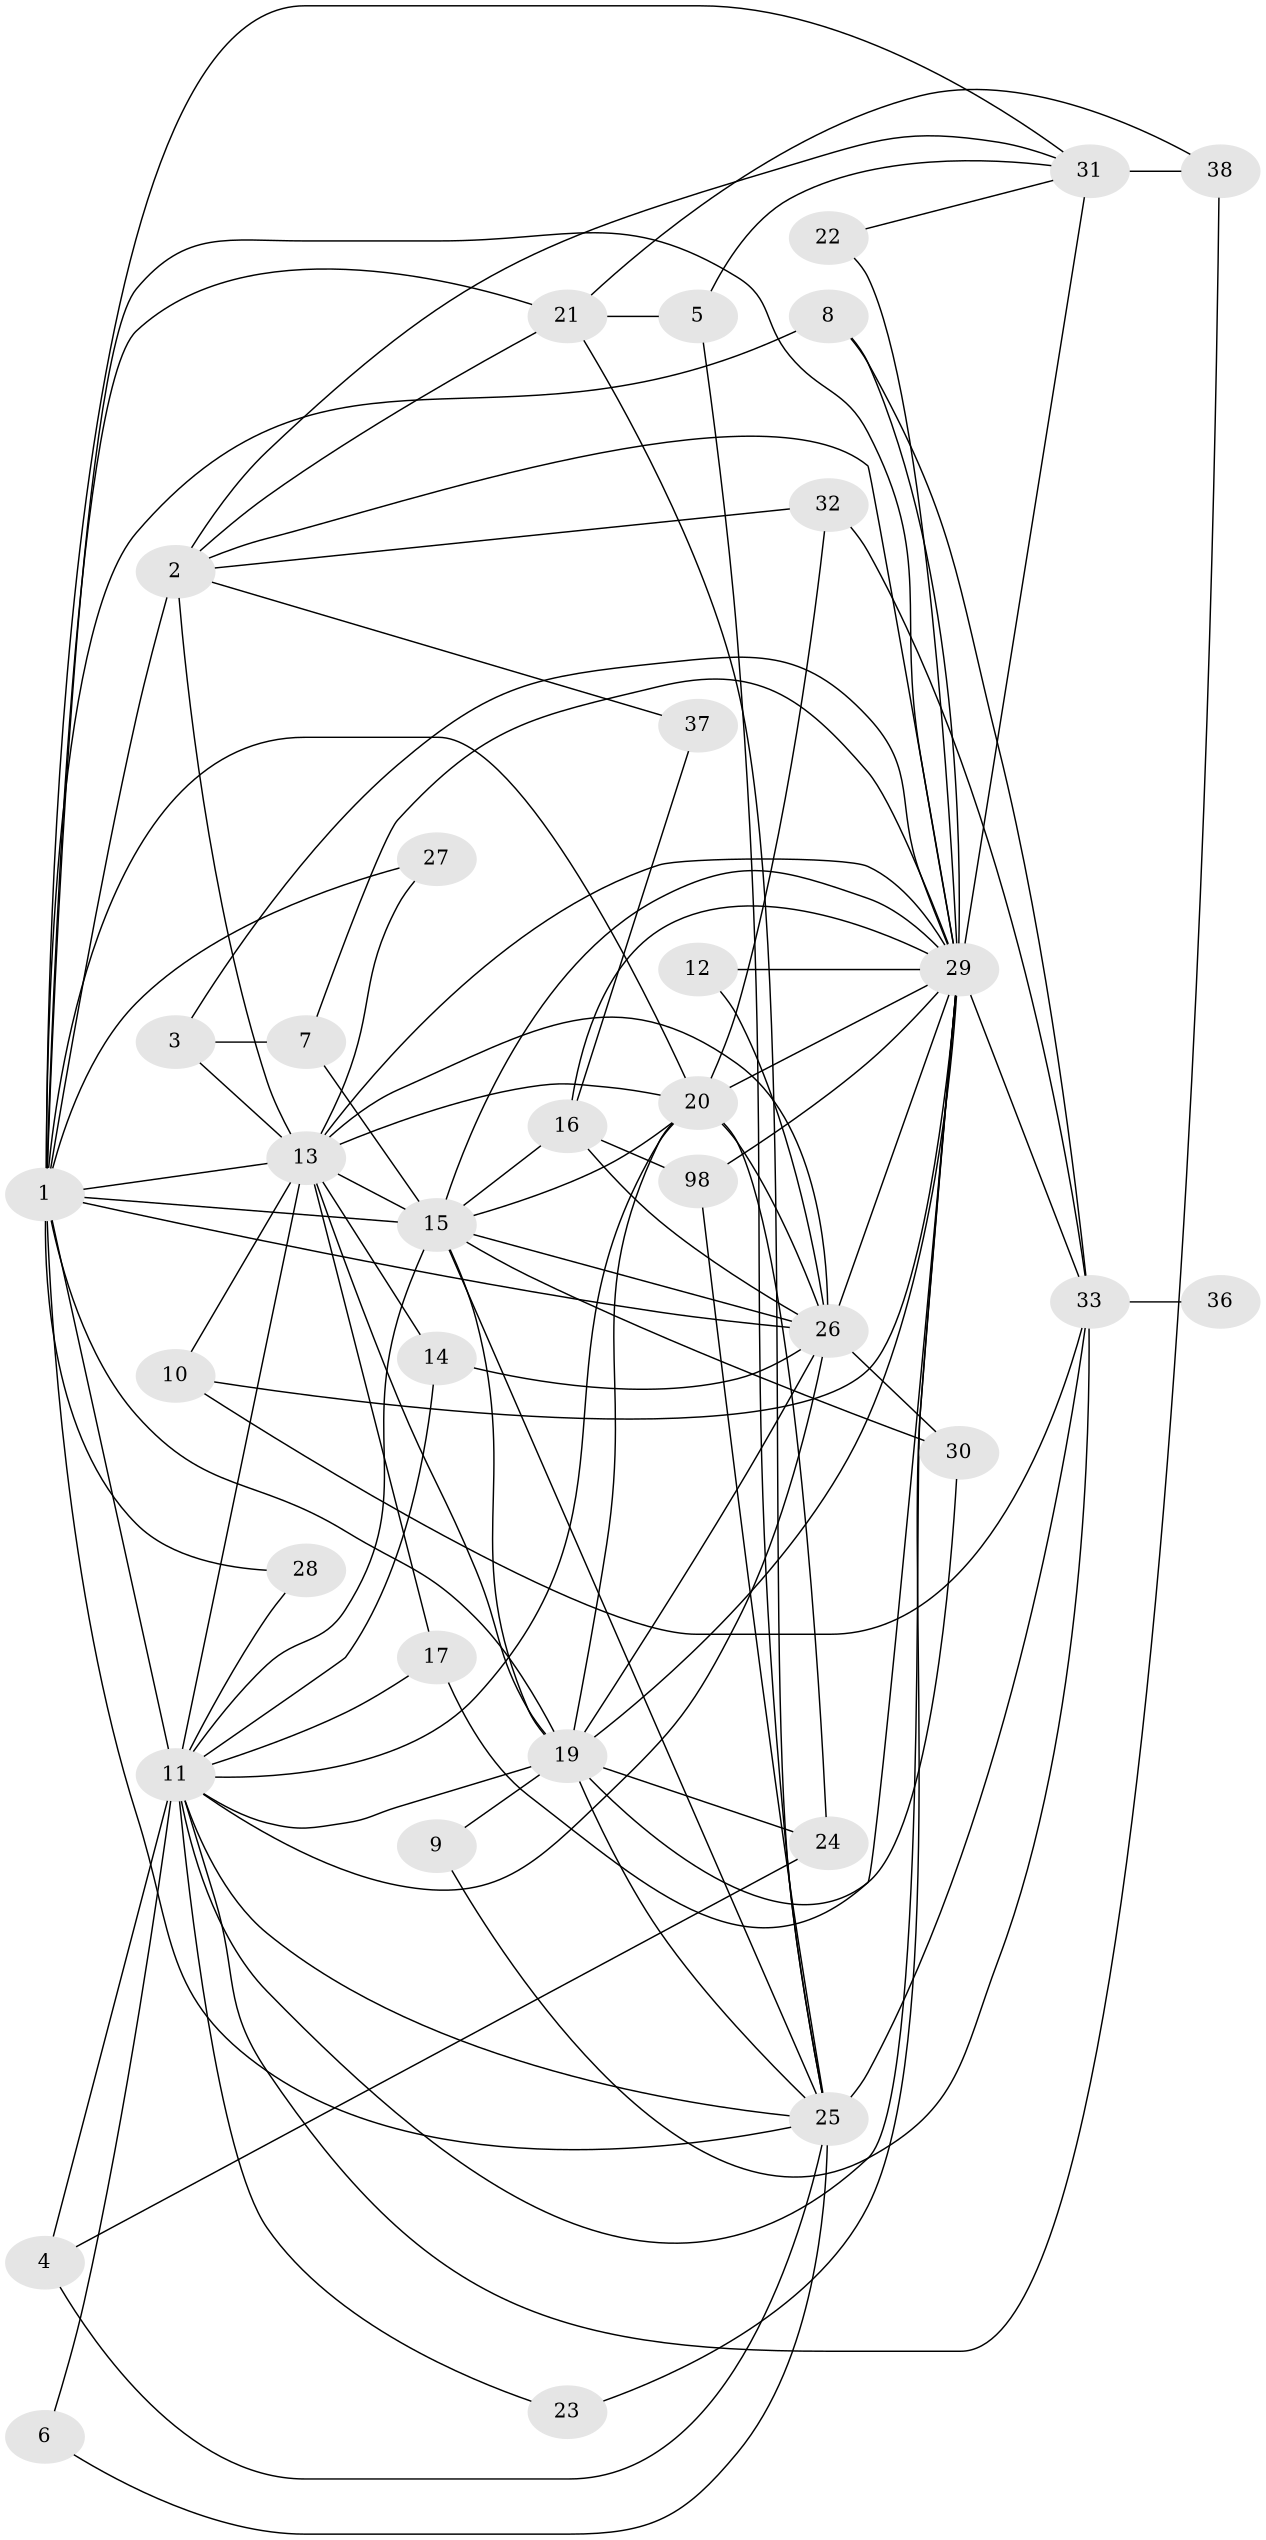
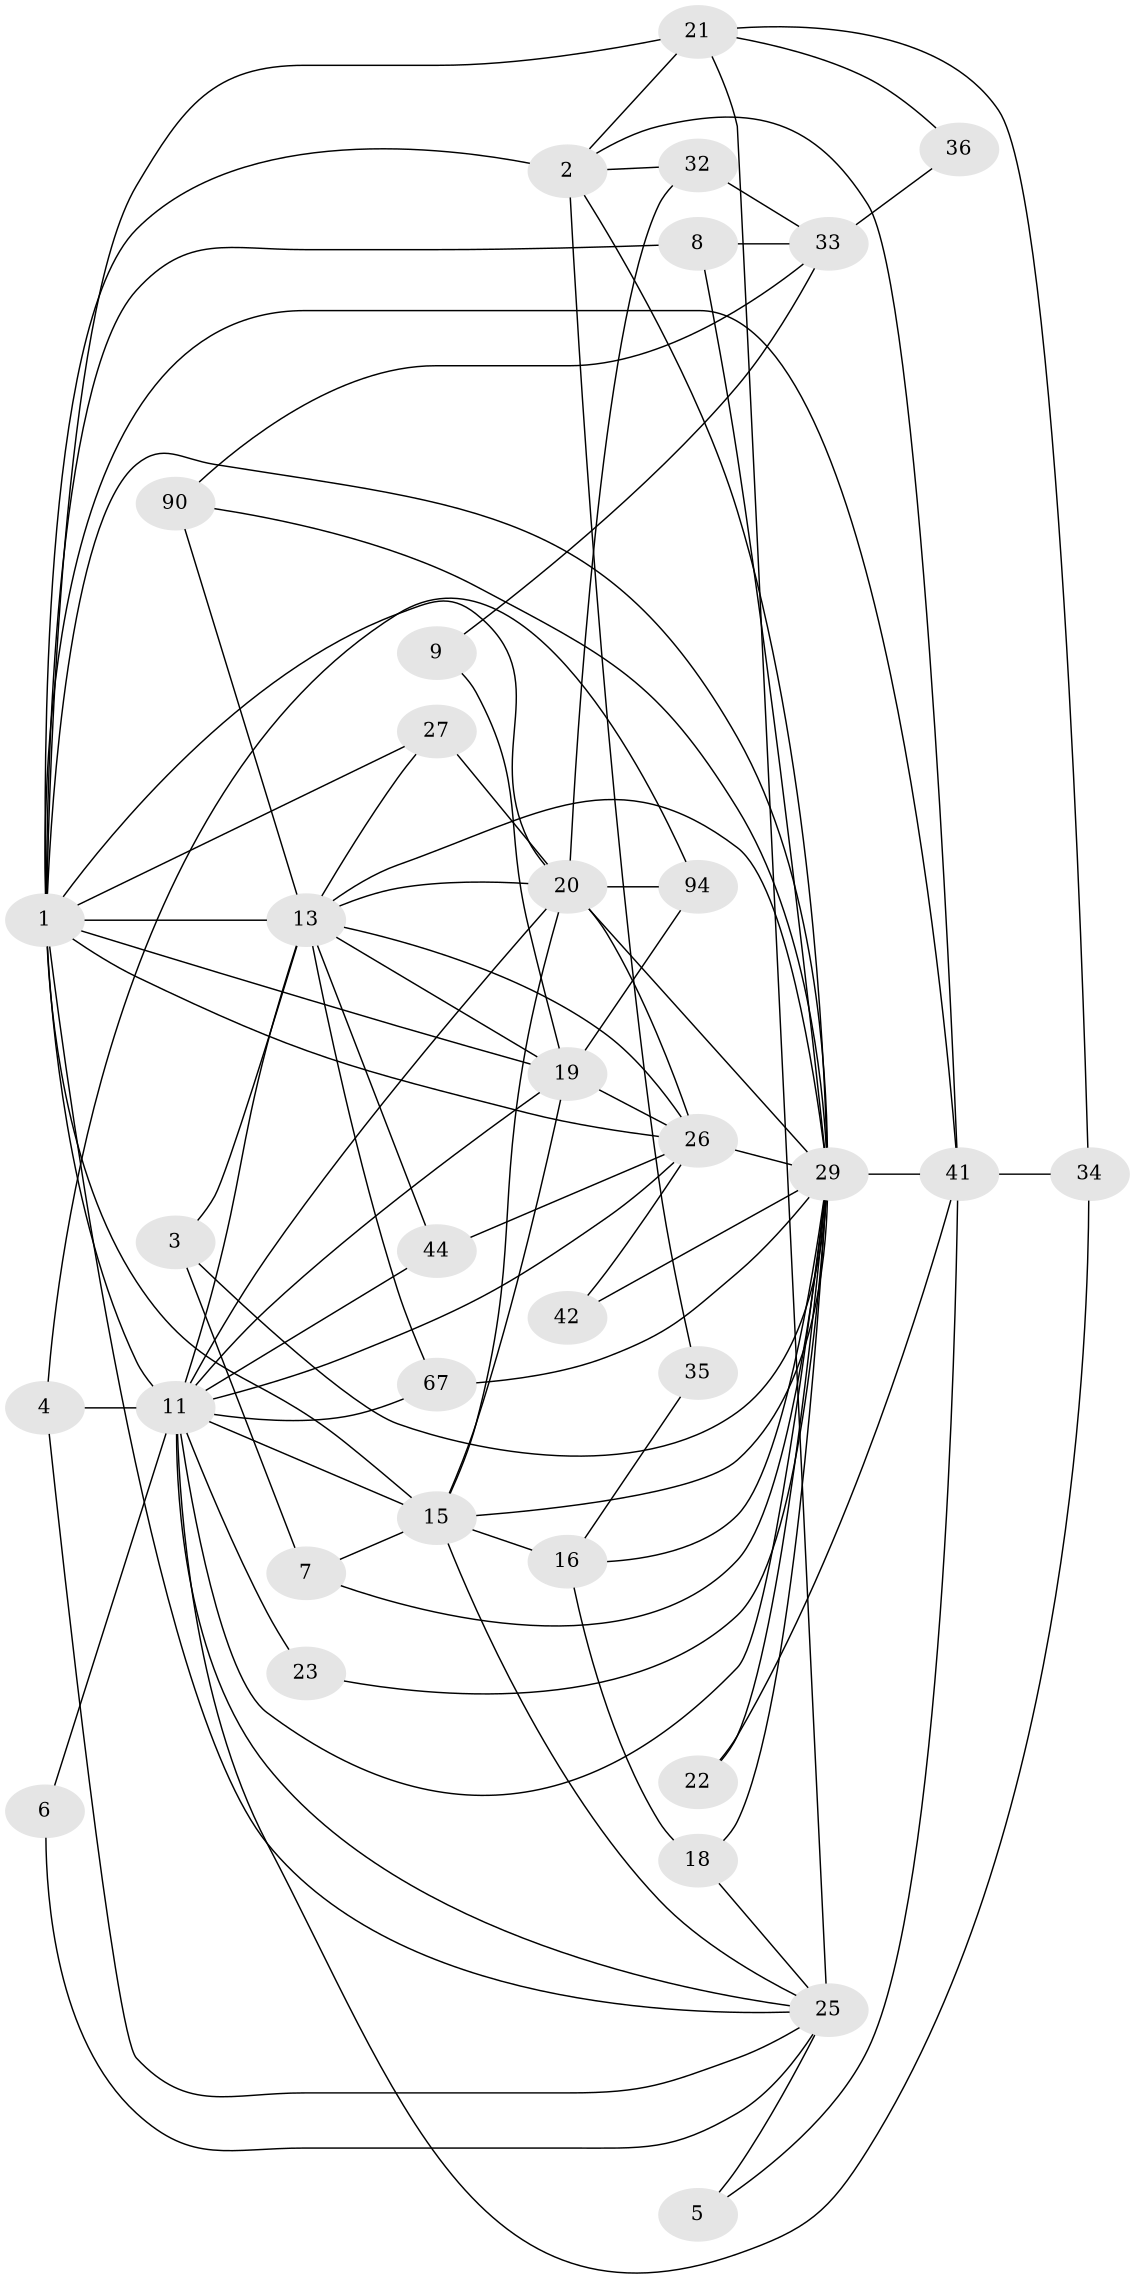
node "31": label "31" -> "41"
node "38": label "38" -> "34"
edge "21" -- "5": now "21" -- "36"
node "37": label "37" -> "35"
edge "2" -- "13": removed
node "12": label "12" -> "42"
edge "29" -- "33": removed
node "98": label "98" -> "18"
edge "13" -- "15": removed
edge "16" -- "26": removed
edge "15" -- "26": removed
node "14": label "14" -> "44"
node "10": label "10" -> "90"
edge "29" -- "19": removed
edge "20" -- "19": now "20" -- "27"
node "30": removed
node "28": removed
node "17": label "17" -> "67"
edge "33" -- "25": removed
node "24": label "24" -> "94"
edge "19" -- "25": removed
